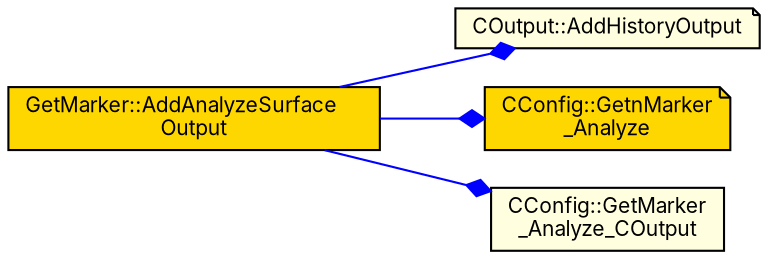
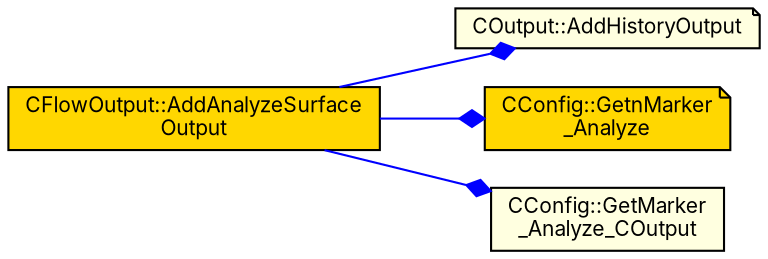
node "GetMarker::AddAnalyzeSurface Output": label "GetMarker::AddAnalyzeSurface Output" -> "CFlowOutput::AddAnalyzeSurface Output"
